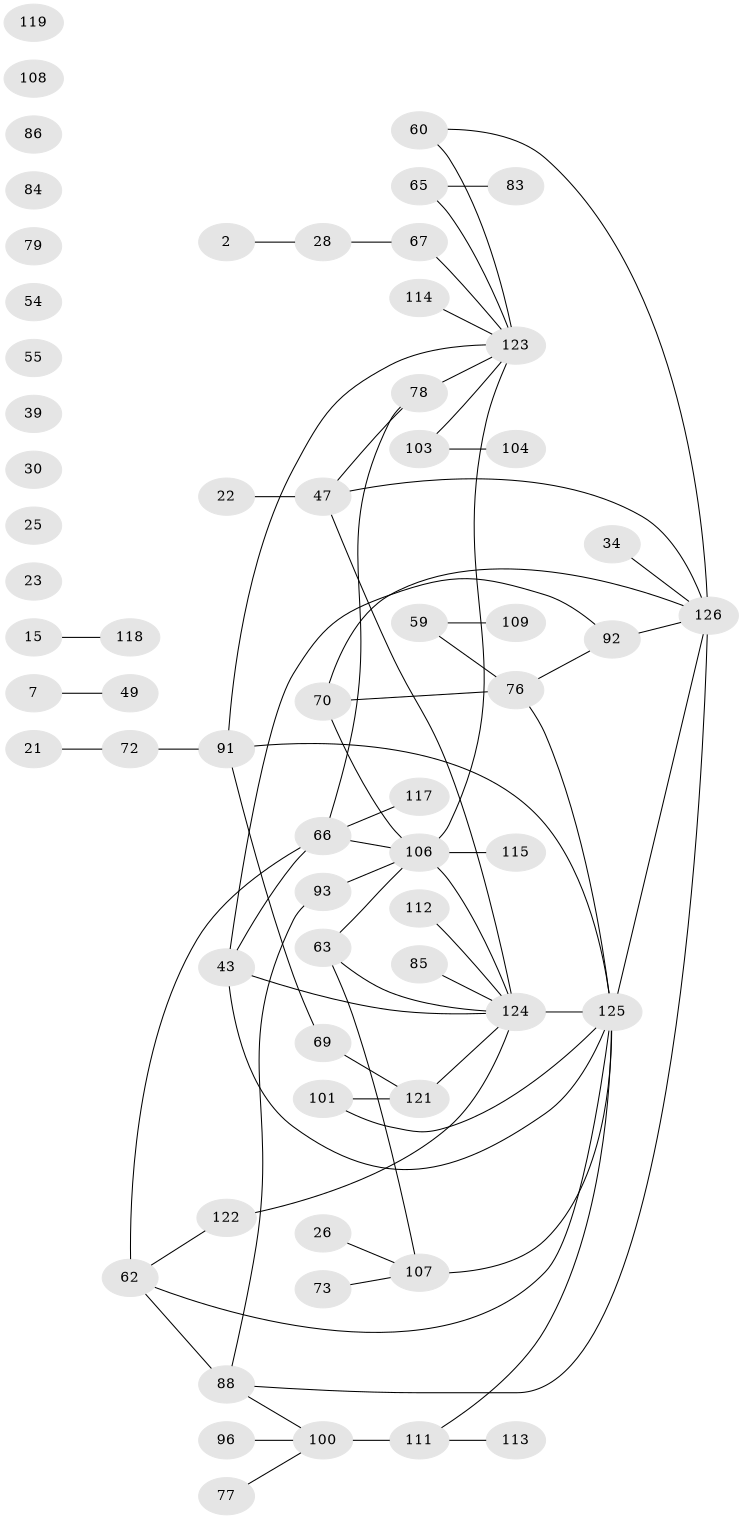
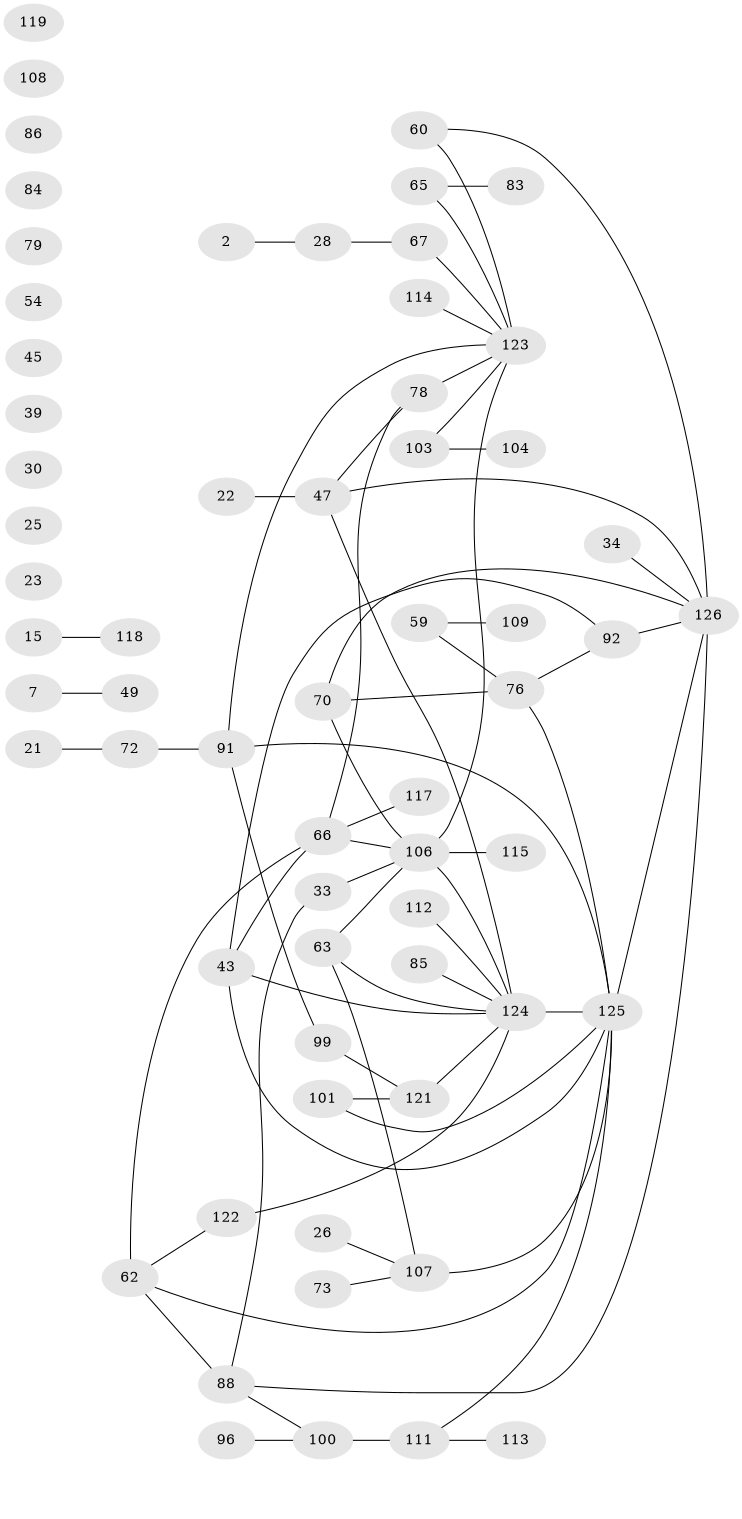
node "55": label "55" -> "45"
node "93": label "93" -> "33"
node "69": label "69" -> "99"
node "77": removed
